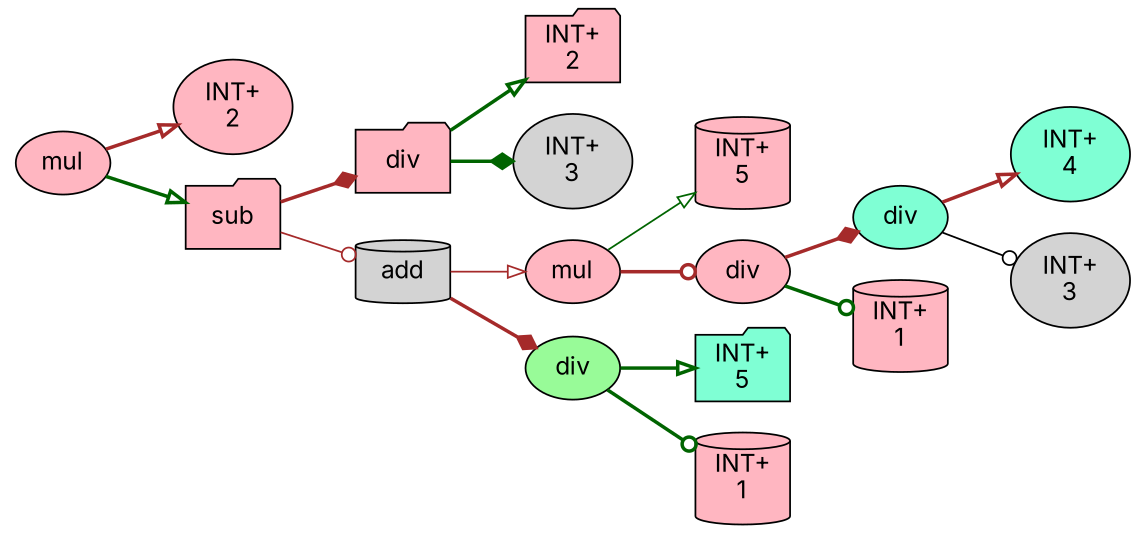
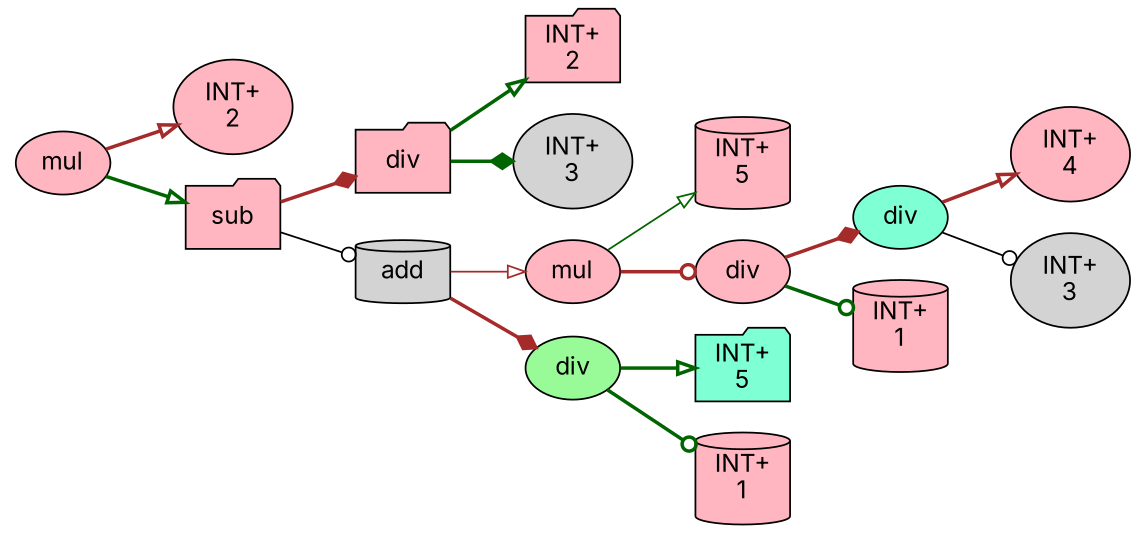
node "INT+ 4": fillcolor aquamarine -> lightpink
edge "sub" -> "add": color brown -> black
